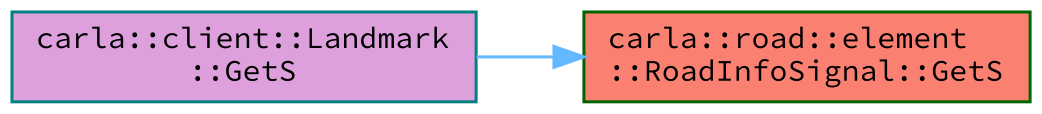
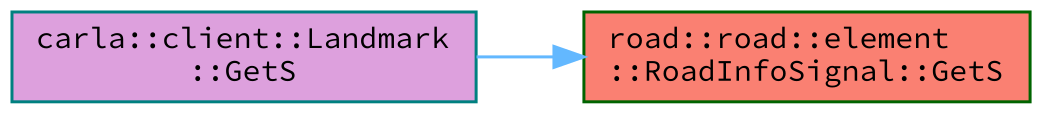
node "carla::road::element ::RoadInfoSignal::GetS": label "carla::road::element ::RoadInfoSignal::GetS" -> "road::road::element ::RoadInfoSignal::GetS"
